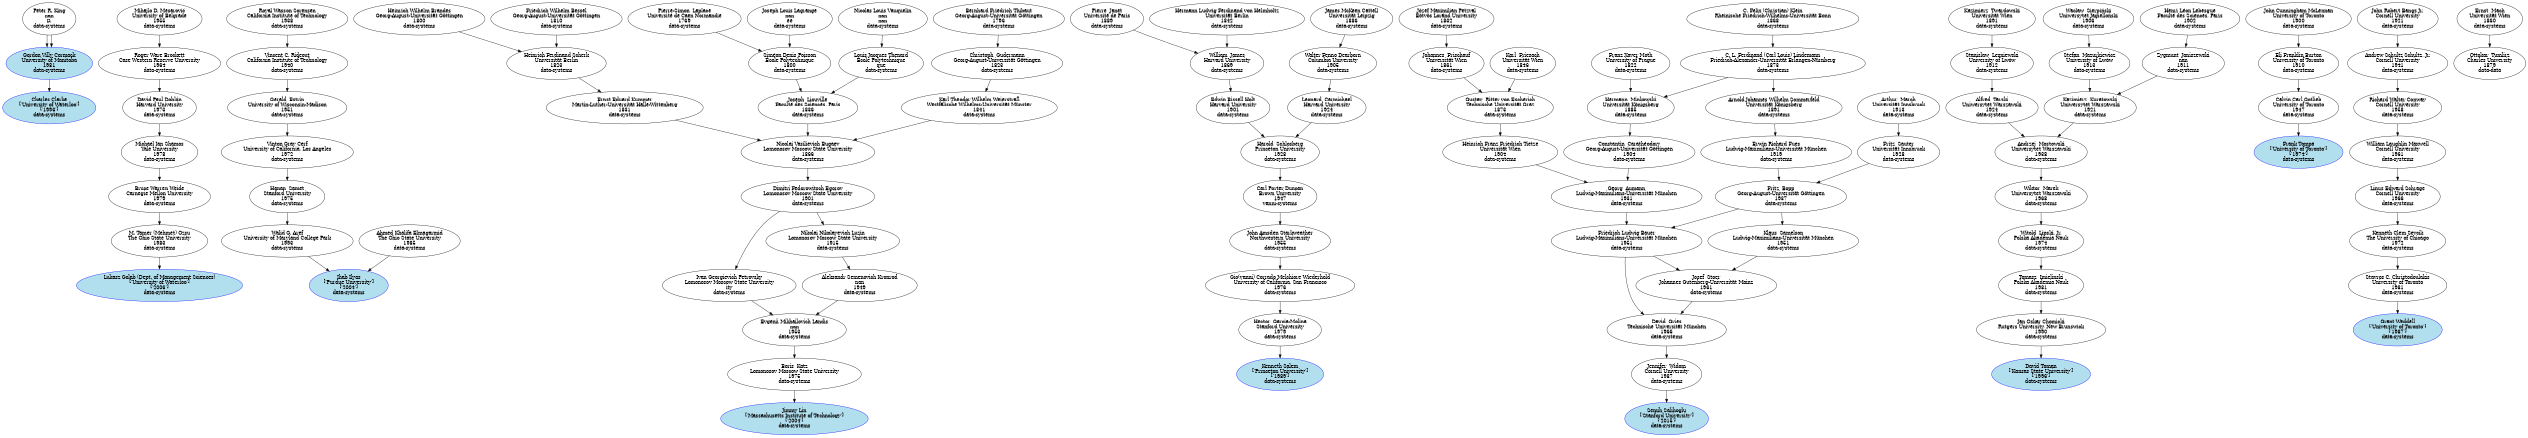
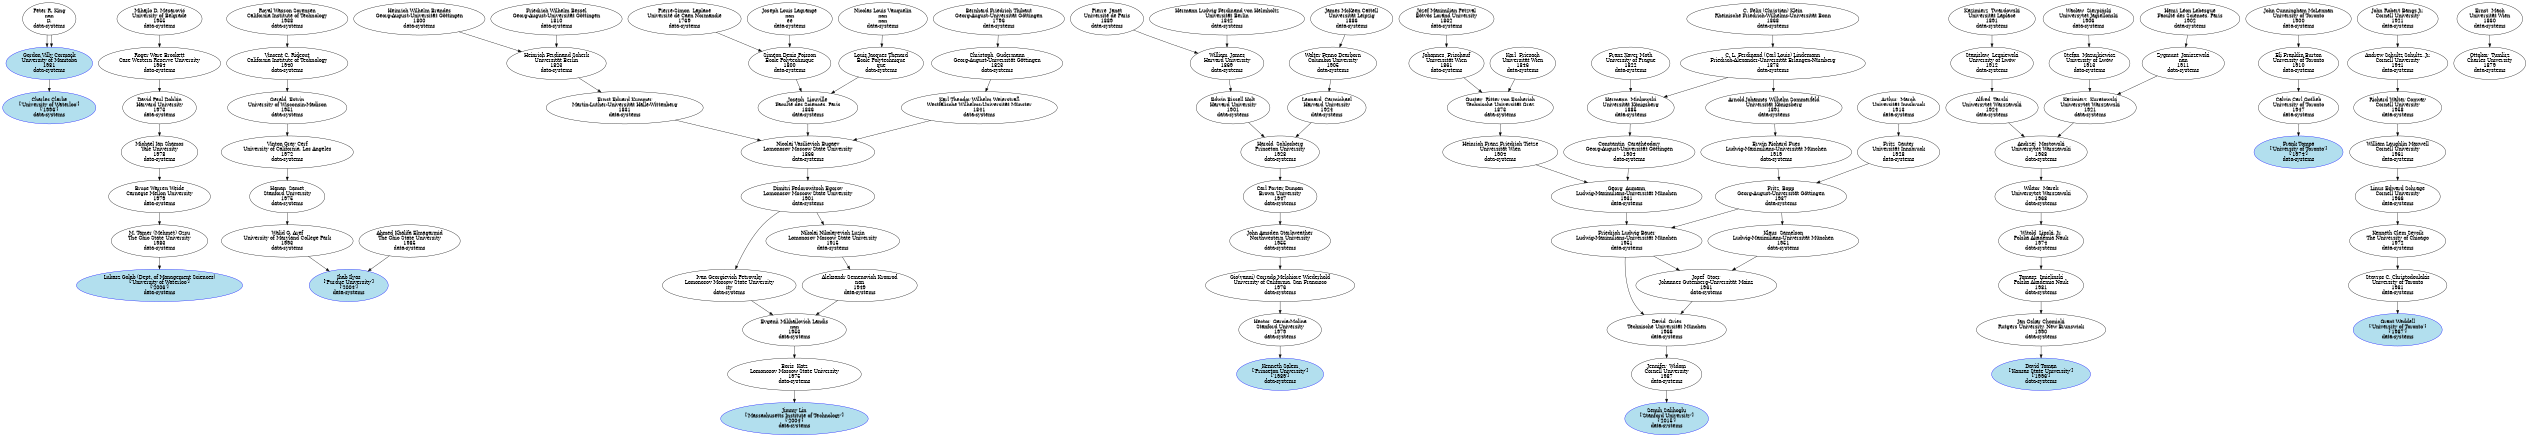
node "Kazimierz  Twardowski Universität Wien 1891 data-systems": label "Kazimierz  Twardowski Universität Wien 1891 data-systems" -> "Kazimierz  Twardowski Universität Laplace 1891 data-systems"
node "Ottokar  Tumlirz Charles University 1879 data-data": label "Ottokar  Tumlirz Charles University 1879 data-data" -> "Ottokar  Tumlirz Charles University 1879 data-systems"
node "Carl Porter Duncan Brown University 1947 vanni-systems": label "Carl Porter Duncan Brown University 1947 vanni-systems" -> "Carl Porter Duncan Brown University 1947 data-systems"
